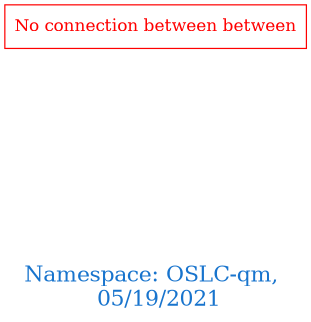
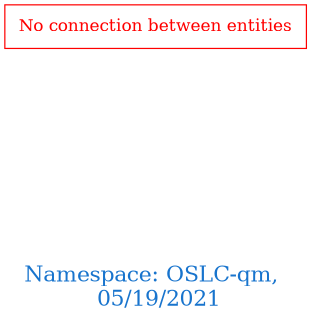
node "No connection between between": label "No connection between between" -> "No connection between entities"
